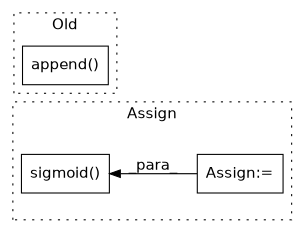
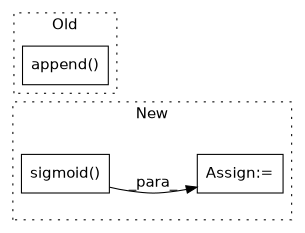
cluster "Assign": label "Assign" -> "New"
edge "Assign:=" -> "sigmoid()": reversed
